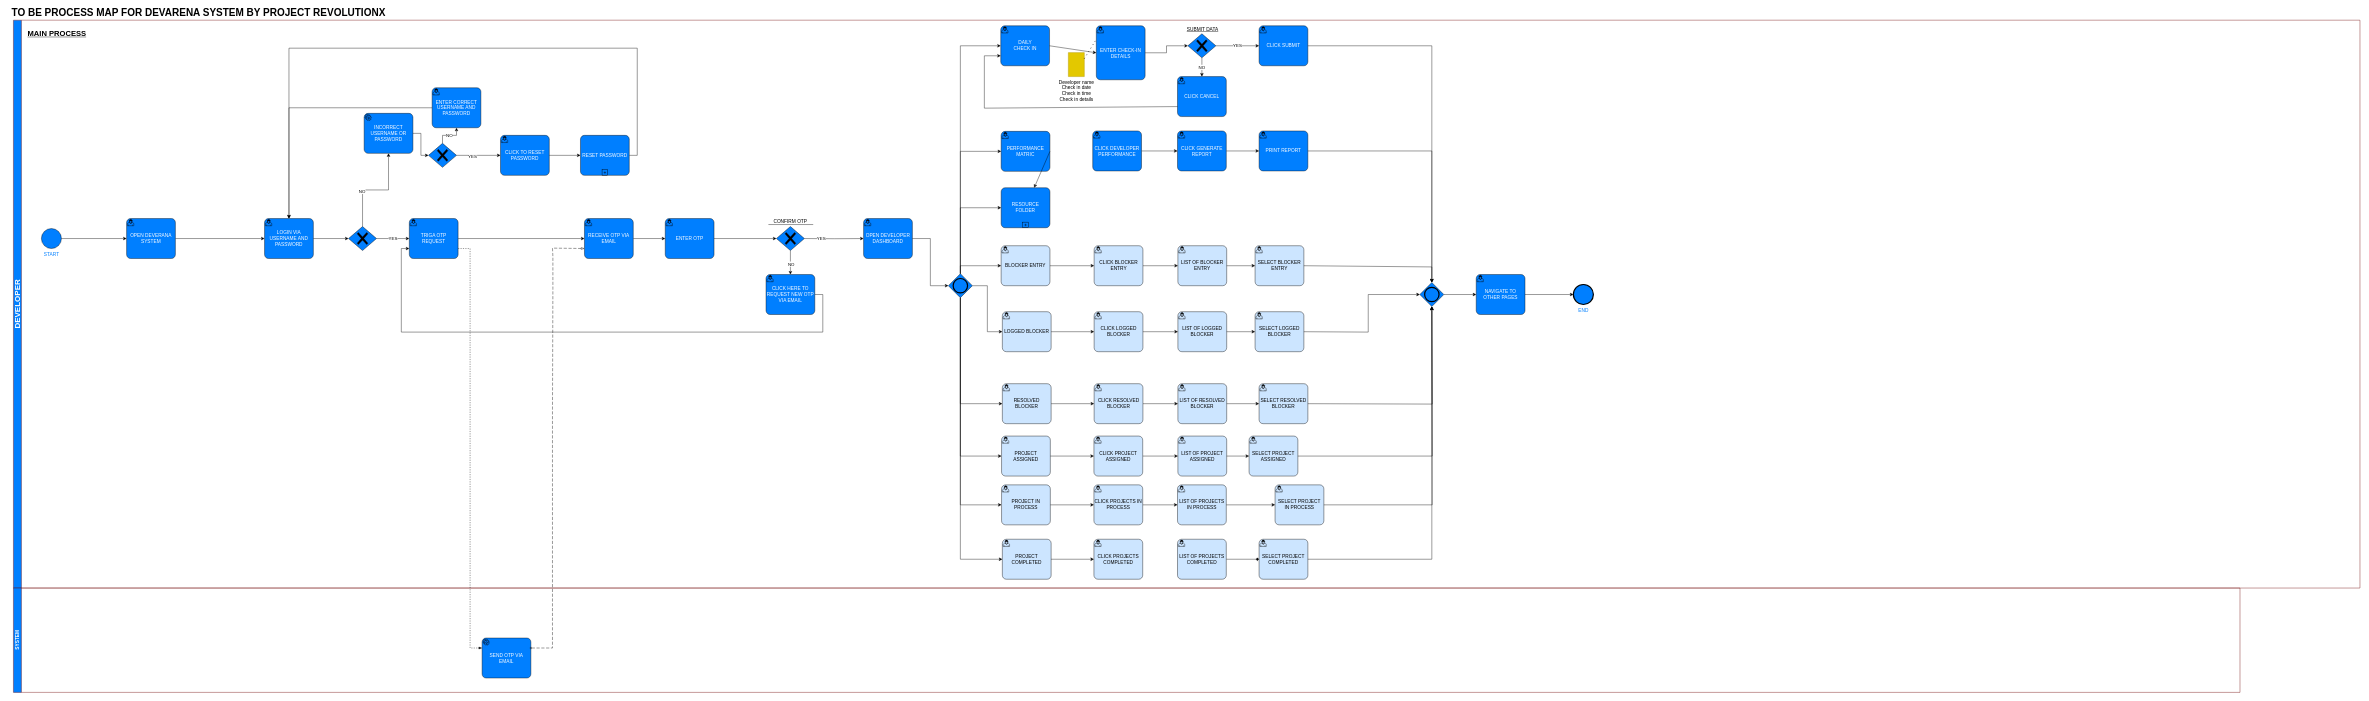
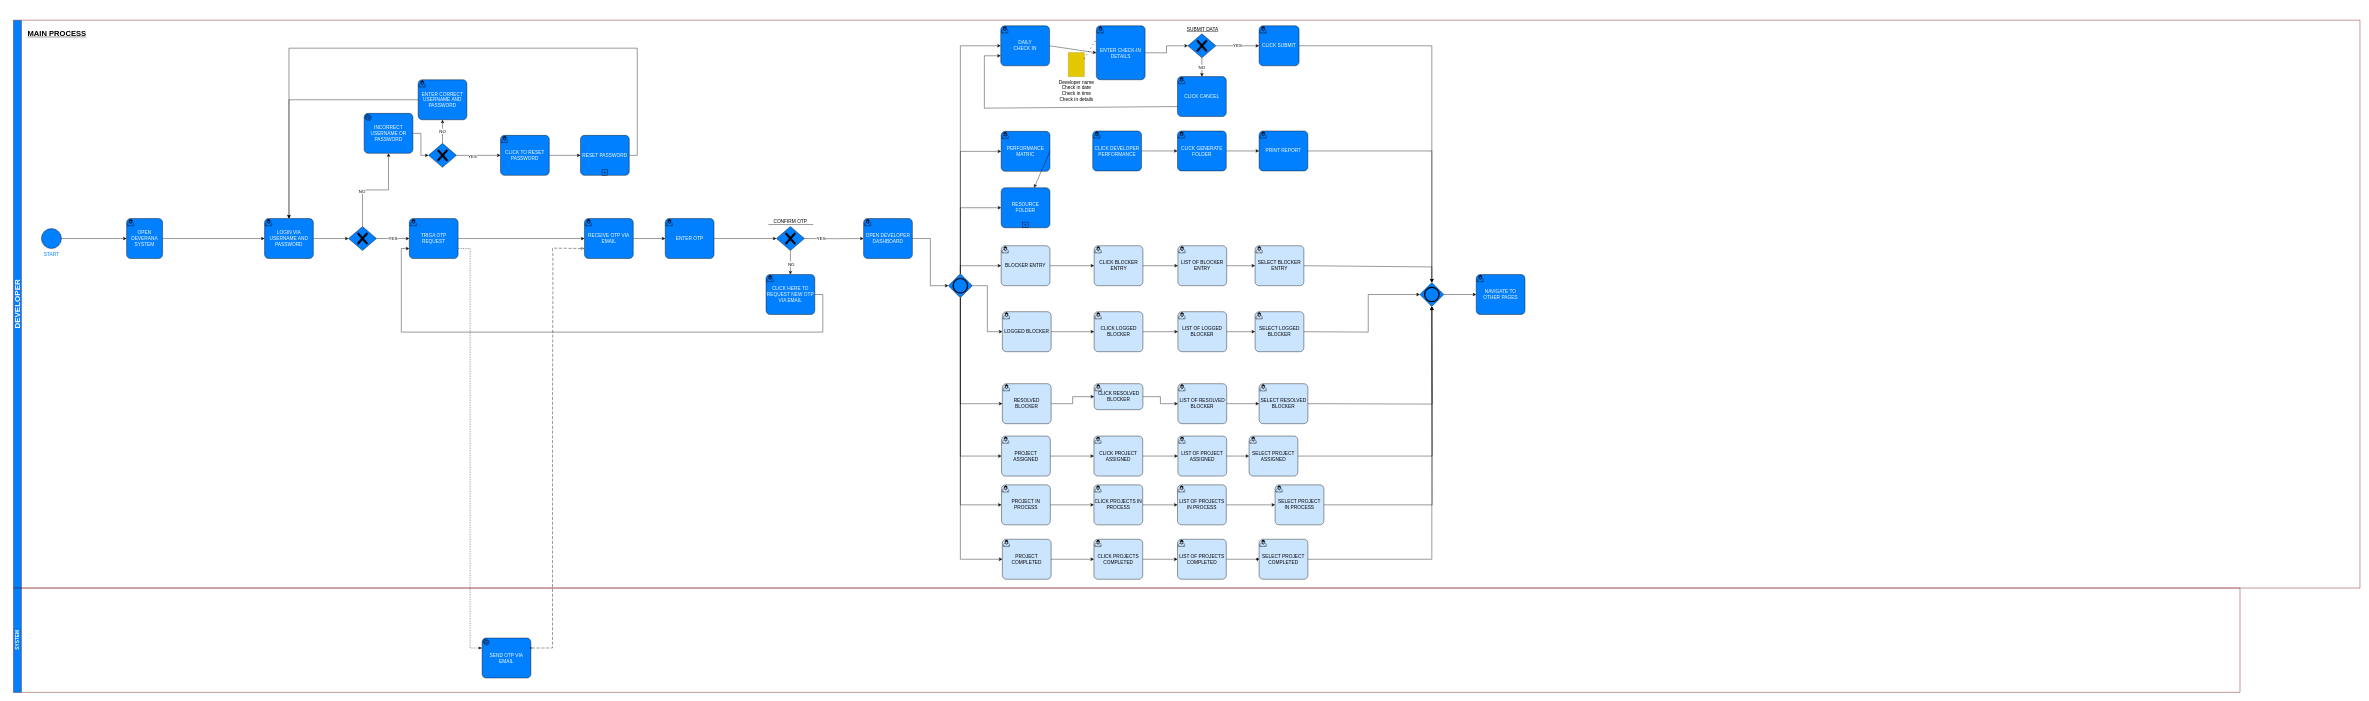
node "TO BE PROCESS MAP FOR DEVARENA SYSTEM BY PROJECT REVOLUTIONX": removed
node "CLICK SUBMIT": size 49x40 -> 40x40
node "ENTER CORRECT USERNAME AND PASSWORD": moved (456, 108) -> (442, 100)
node "CLICK GENERATE REPORT": label "CLICK GENERATE REPORT" -> "CLICK GENERATE FOLDER"
node "OPEN DEVERANA SYSTEM": size 49x40 -> 36x40
edge "NAVIGATE TO OTHER PAGES" -> "END": removed
node "END": removed
node "CLICK RESOLVED BLOCKER": size 49x40 -> 49x26
edge "CLICK PROJECTS COMPLETED" -> "LIST OF PROJECTS COMPLETED": added
